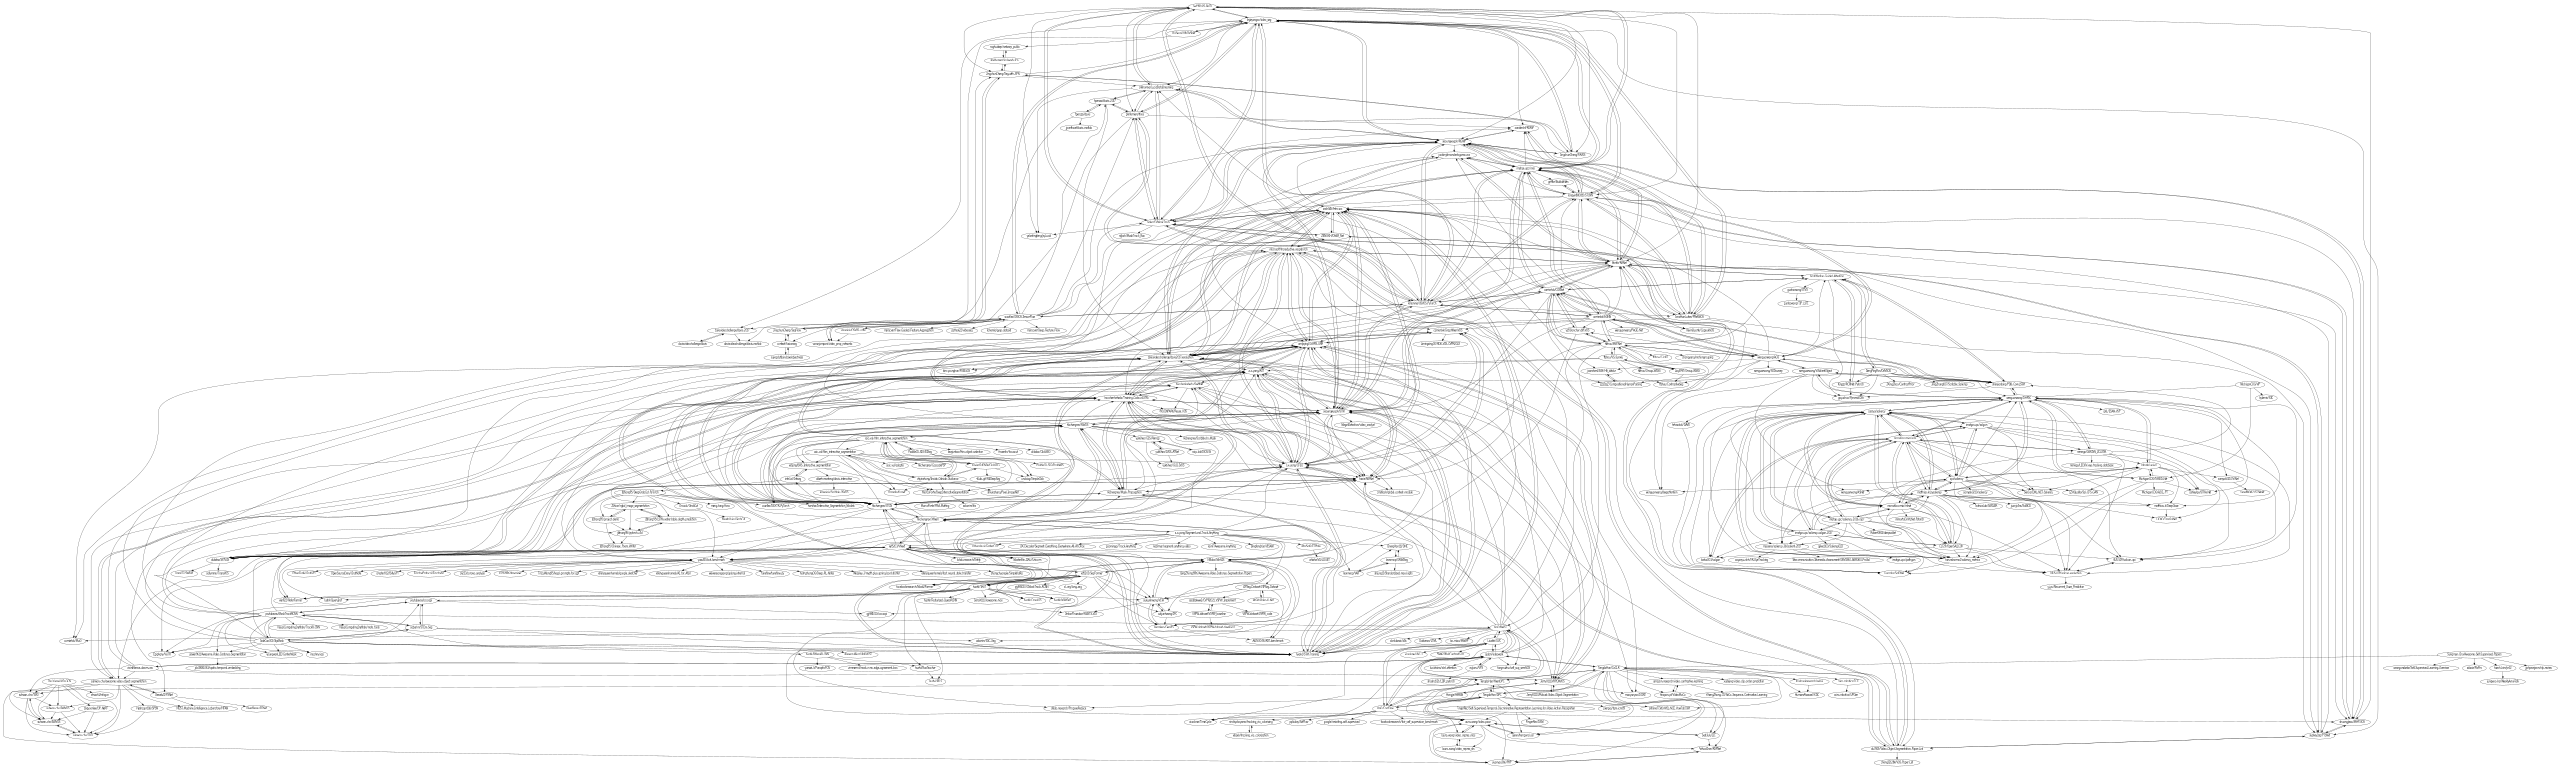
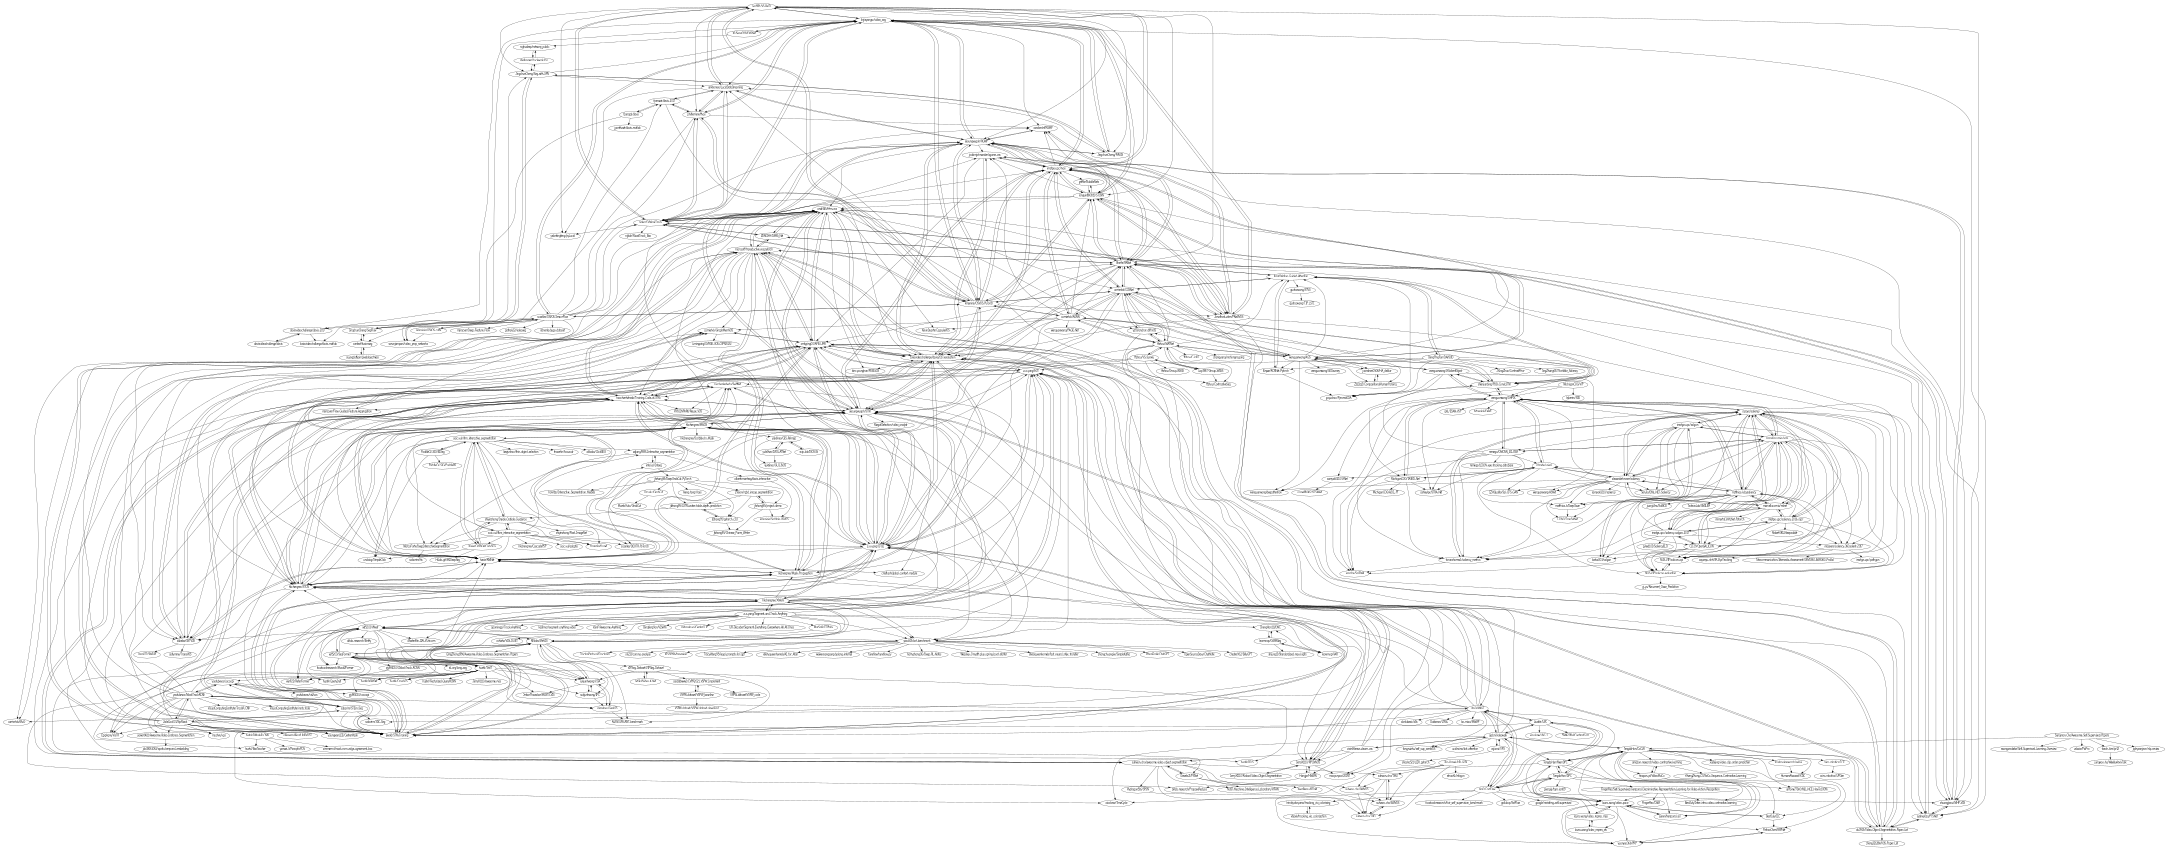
edge "longyin880815/STCNN" -> "seoungwugoh/RGMP": removed
edge "carrierlxk/COSNet" -> "andr345/frtm-vos": reversed
edge "wenguanwang/AGS" -> "Kinpzz/RCRNet-Pytorch": added
edge "haochenheheda/Training-Code-of-STM" -> "z-x-yang/AOT": now "haochenheheda/Training-Code-of-STM" -> "msracver/Flow-Guided-Feature-Aggregation"
edge "wenguanwang/DHF1K" -> "matthias-k/DeepGaze": now "imatge-upc/salgan" -> "matthias-k/DeepGaze"
edge "imatge-upc/saliency-2016-cvpr" -> "marcellacornia/sam": removed
node "api/saliency": label "api/saliency" -> "alexanderkroner/saliency"
node "MarcoForte/FBA-Matting": removed
edge "jfzhang95/LSTM-water-table-depth-prediction" -> "ZVsion/rgbd_image_segmentation": now "jfzhang95/LSTM-water-table-depth-prediction" -> "shiyinzhang/Inside-Outside-Guidance"
edge "jfzhang95/project-demo" -> "jfzhang95/pytorch-c3d": now "jfzhang95/project-demo" -> "kmaninis/Scribble-OSVOS"
edge "hrtavakoli/DAVE" -> "Linardos/SalEMA": now "remega/OMCNN_2CLSTM" -> "Linardos/SalEMA"
node "elleryqueenhomels/google_sketcher": removed
edge "seoungwugoh/STM" -> "du0915/Video-Object-Segmentation-Paper-List": added
edge "visinf/dense-ulearn-vos" -> "suhwan-cho/TMO": now "visinf/dense-ulearn-vos" -> "Hongje/HMMN"
node "youtubevos/vis2vos": added
node "dogyoonlee/DP-NeRF": removed
node "BestJuly/Inter-intra-video-contrastive-learning": added
